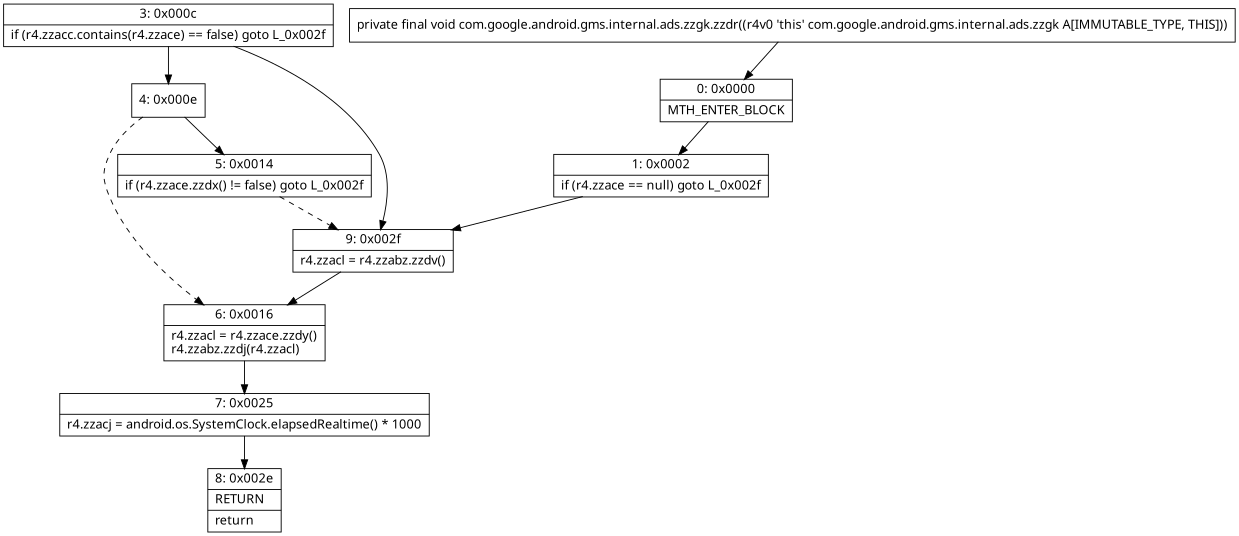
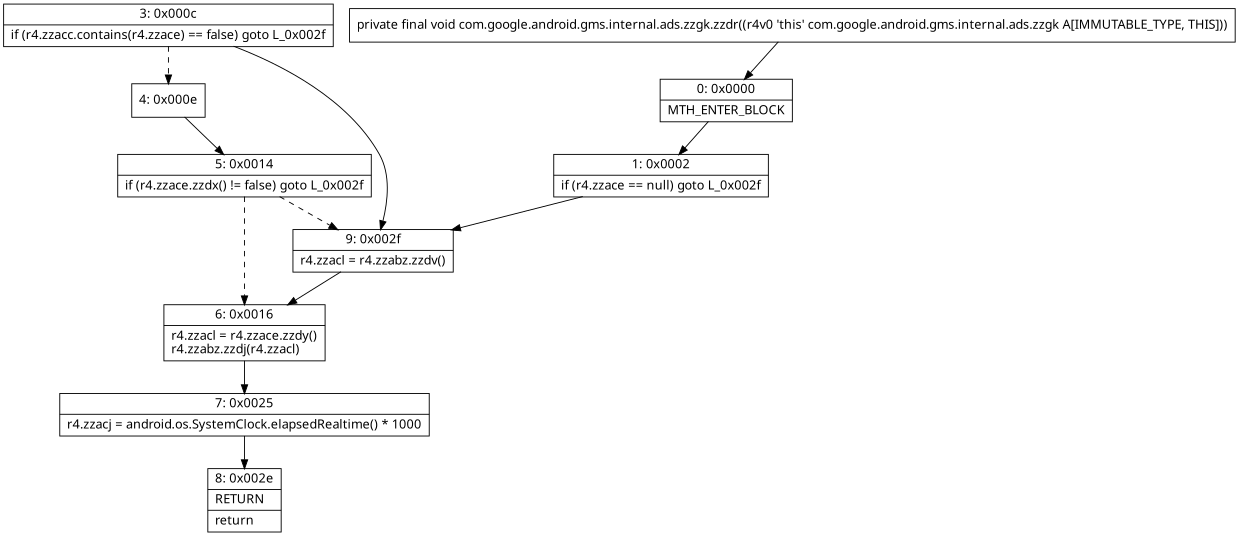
edge "3: 0x000c" -> "4: 0x000e": style solid -> dashed
edge "4: 0x000e" -> "6: 0x0016": now "5: 0x0014" -> "6: 0x0016"
